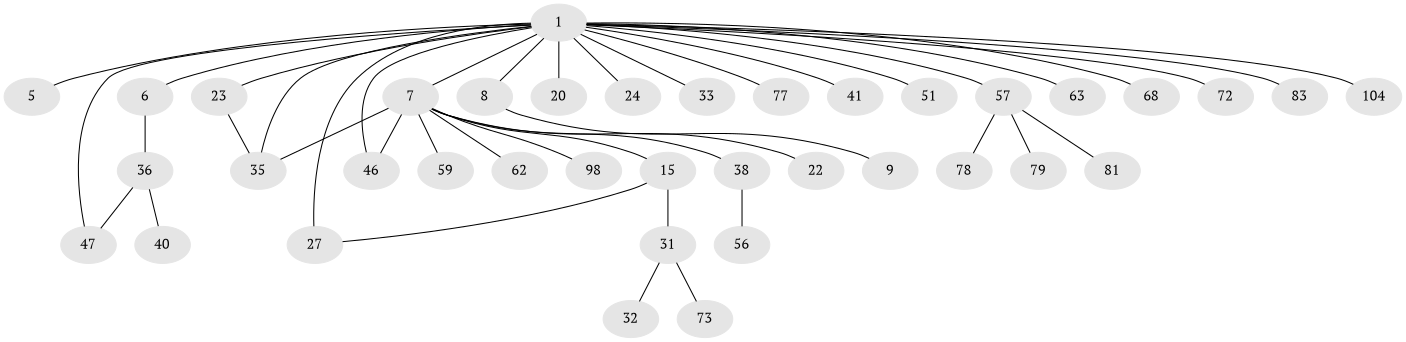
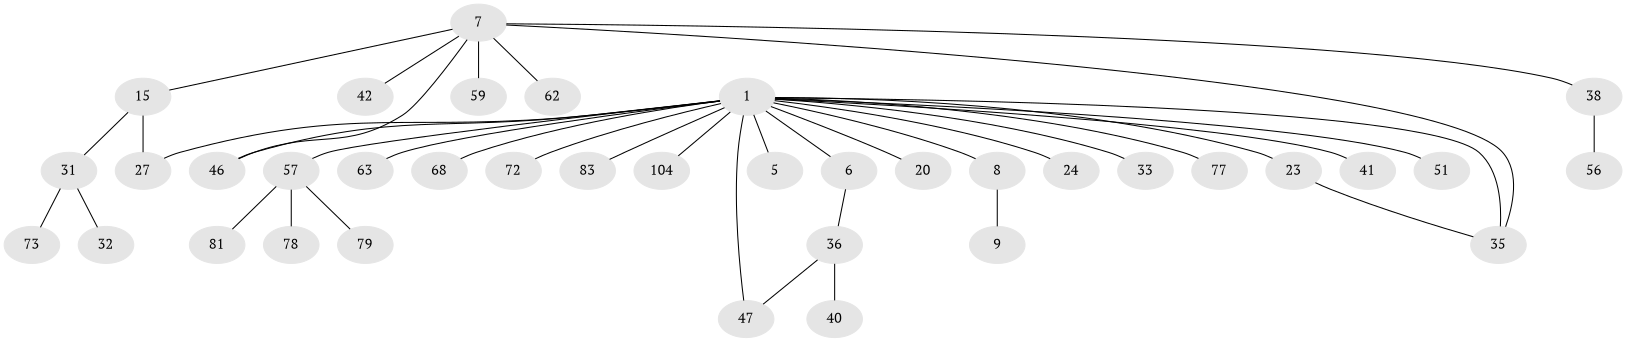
edge "1" -- "7": removed
node "98": removed
node "22": label "22" -> "42"
